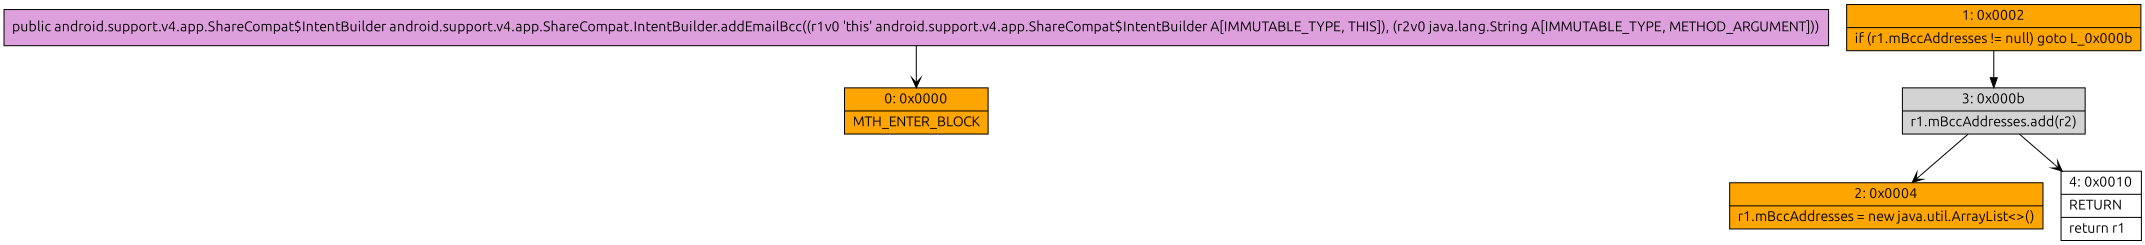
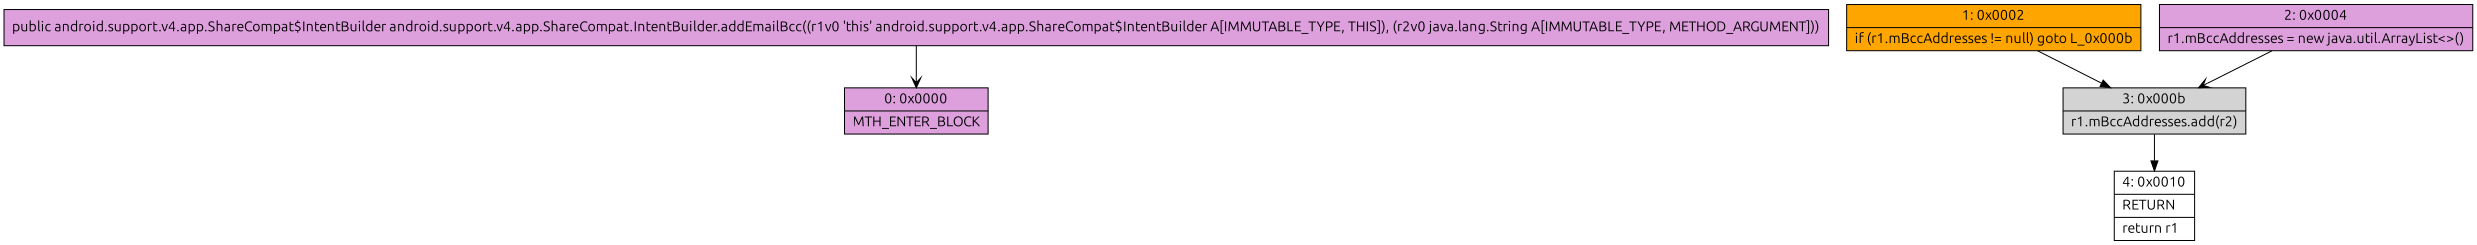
node "0: 0x0000": fillcolor orange -> plum
edge "3: 0x000b" -> "4: 0x0010": arrowhead vee -> normal
edge "3: 0x000b" -> "2: 0x0004": reversed
node "2: 0x0004": fillcolor orange -> plum
